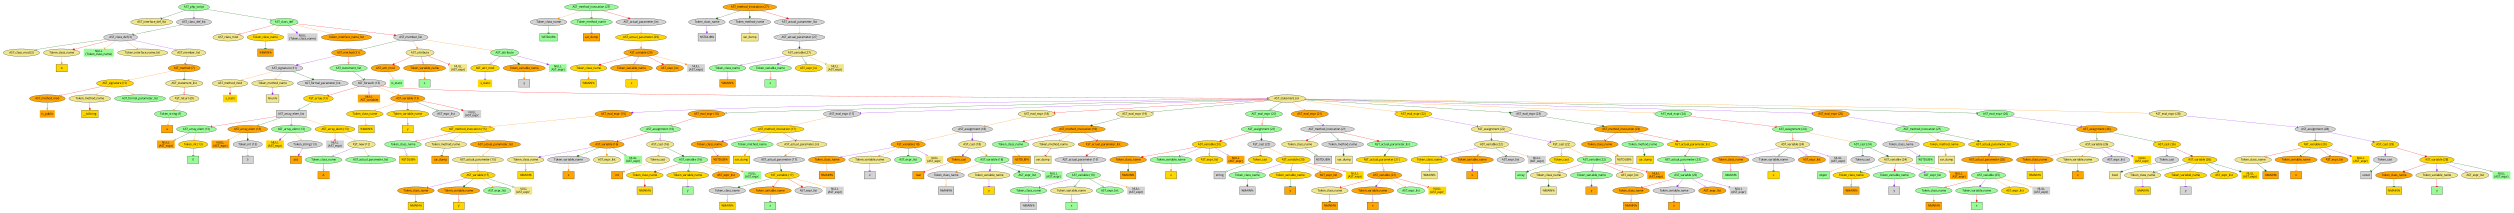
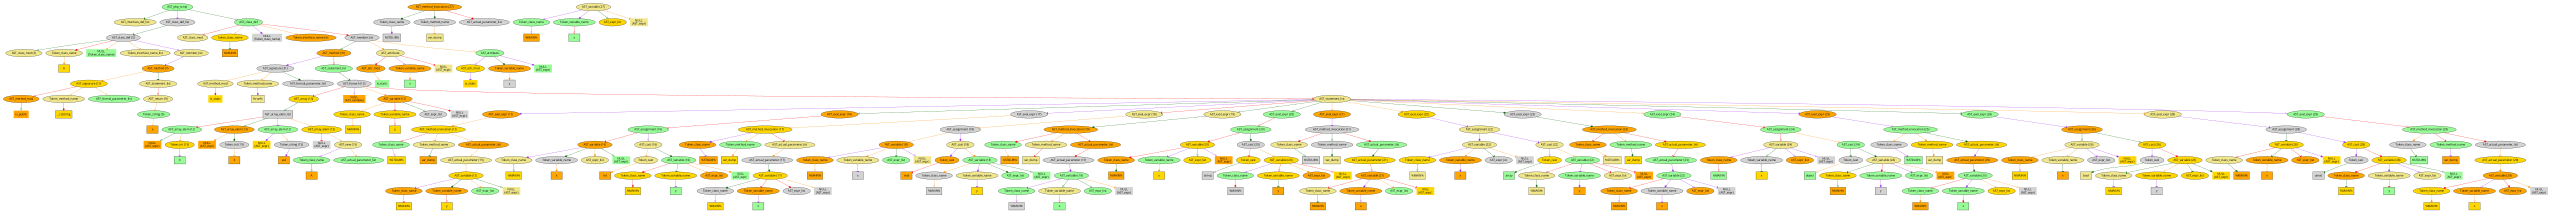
node "AST_actual_parameter (27)": removed
node "AST_eval_expr (29)": added
node "3": fillcolor lightgrey -> orange
